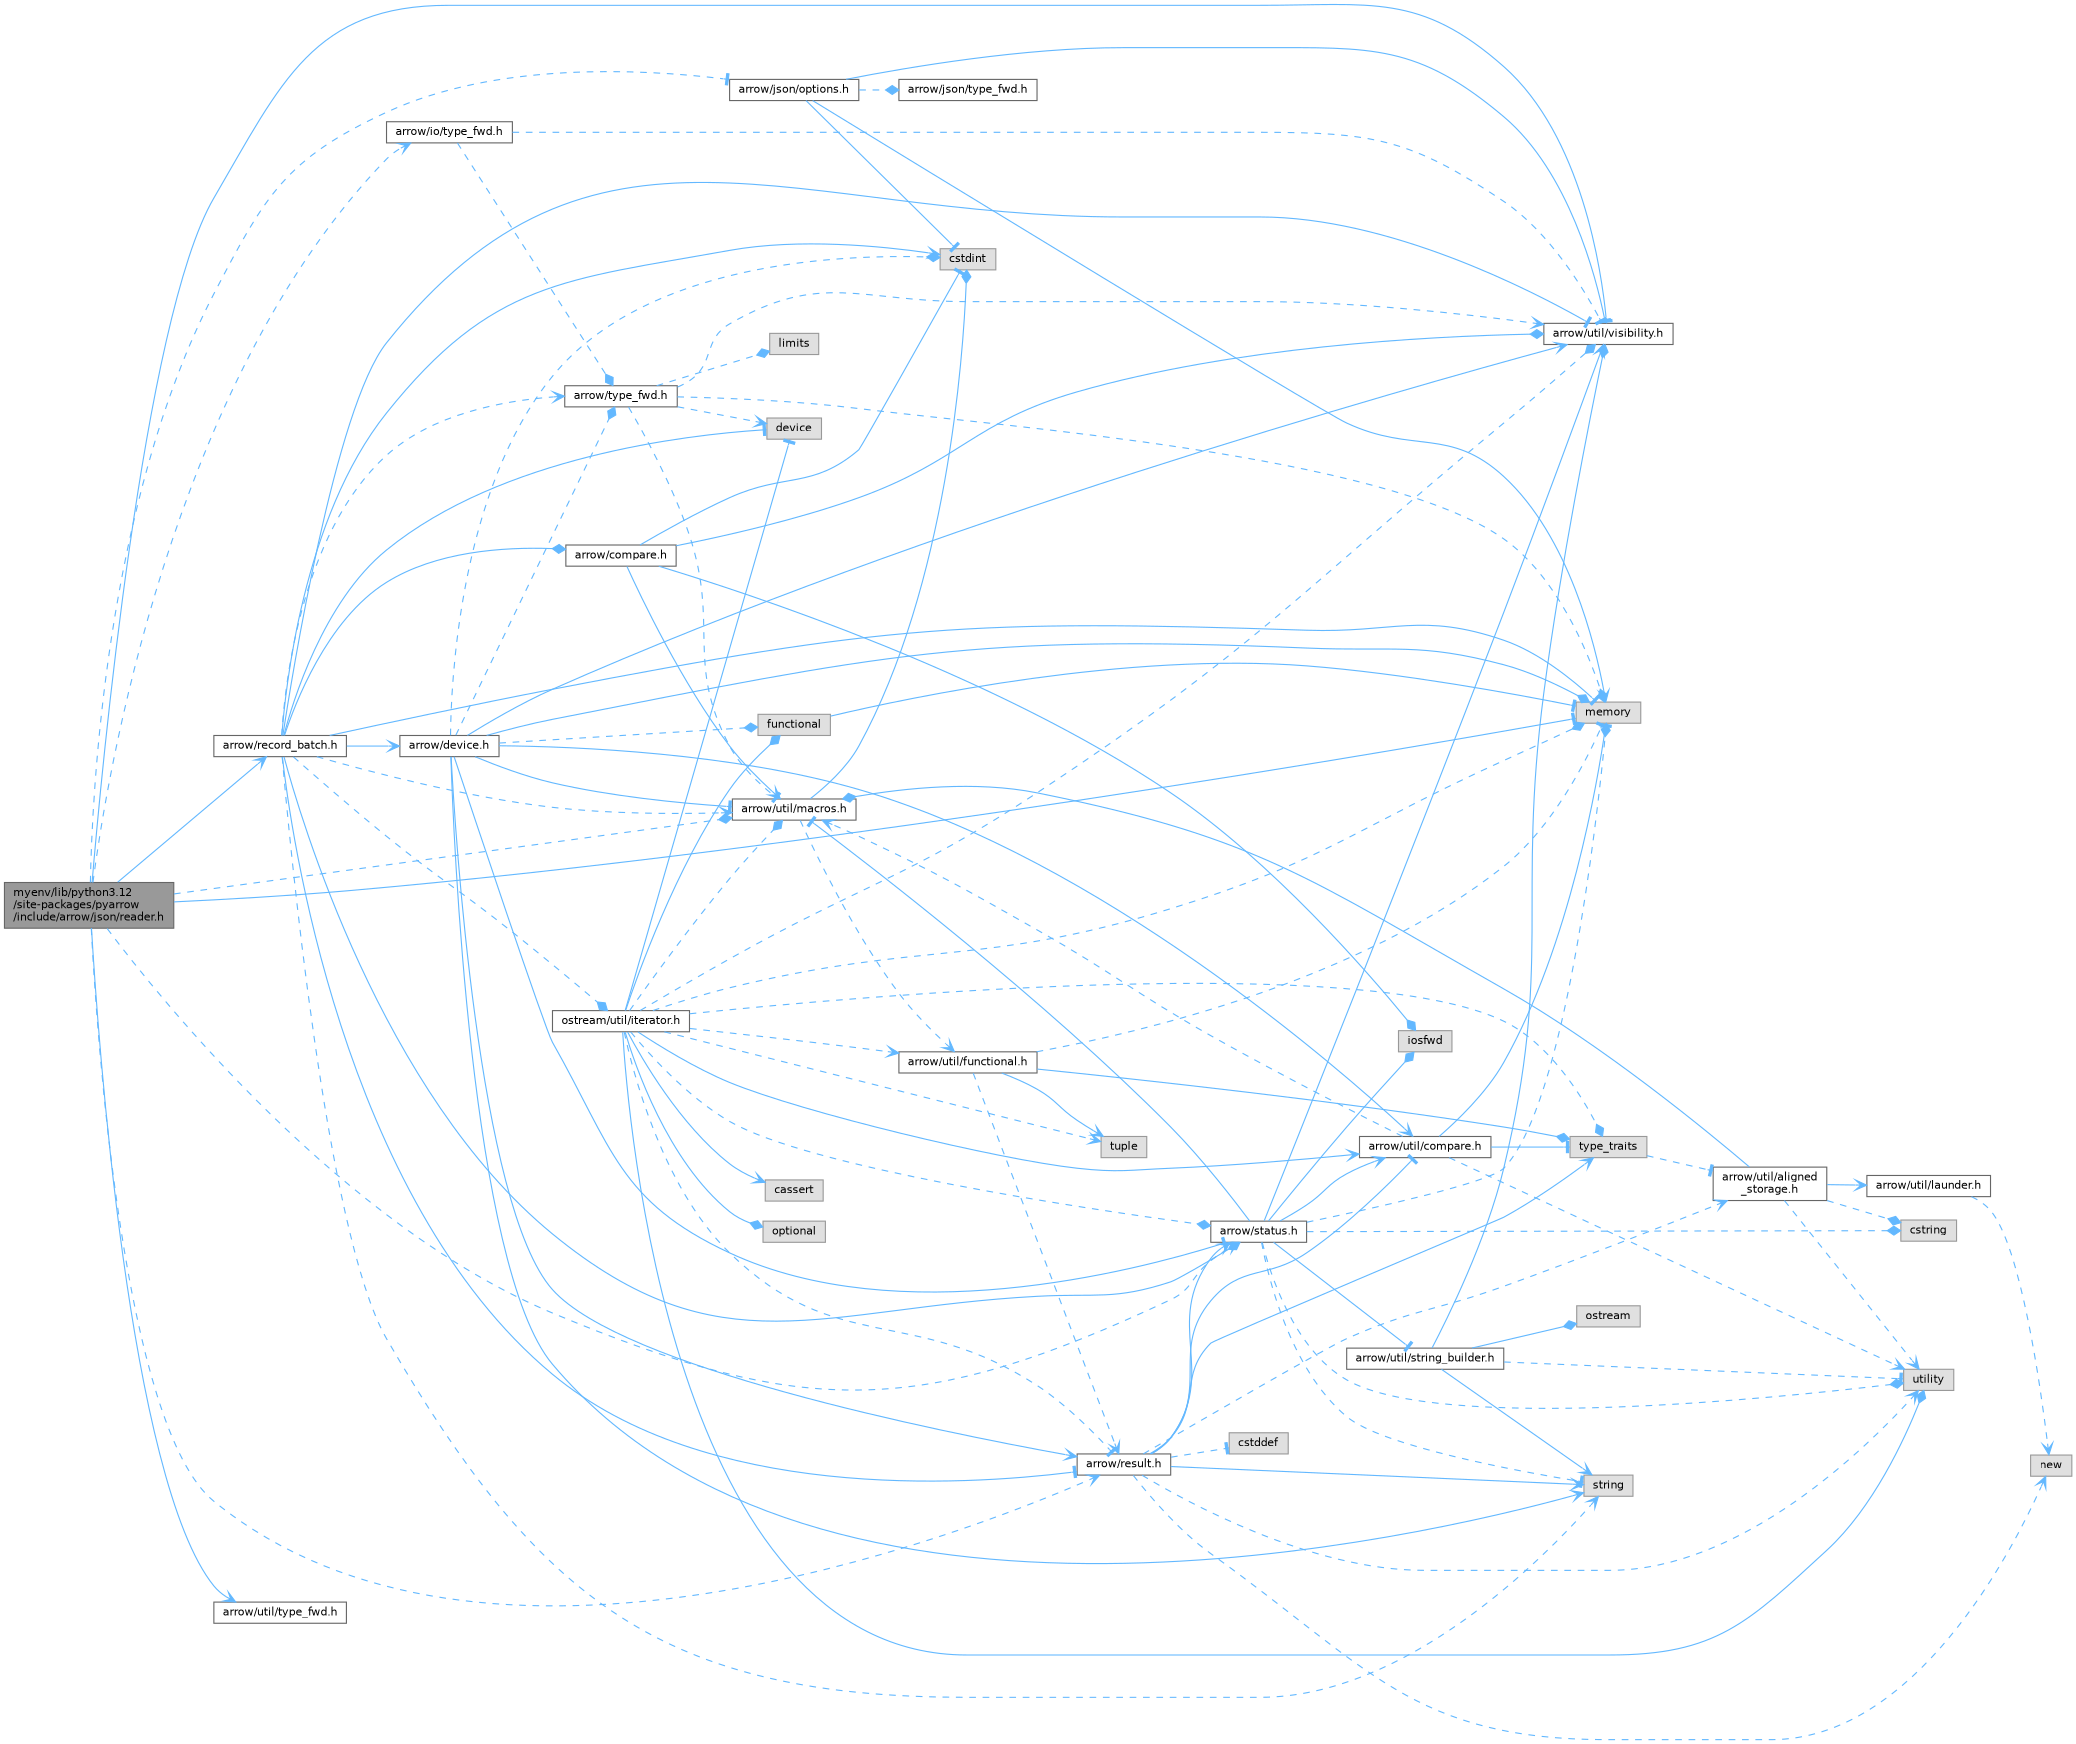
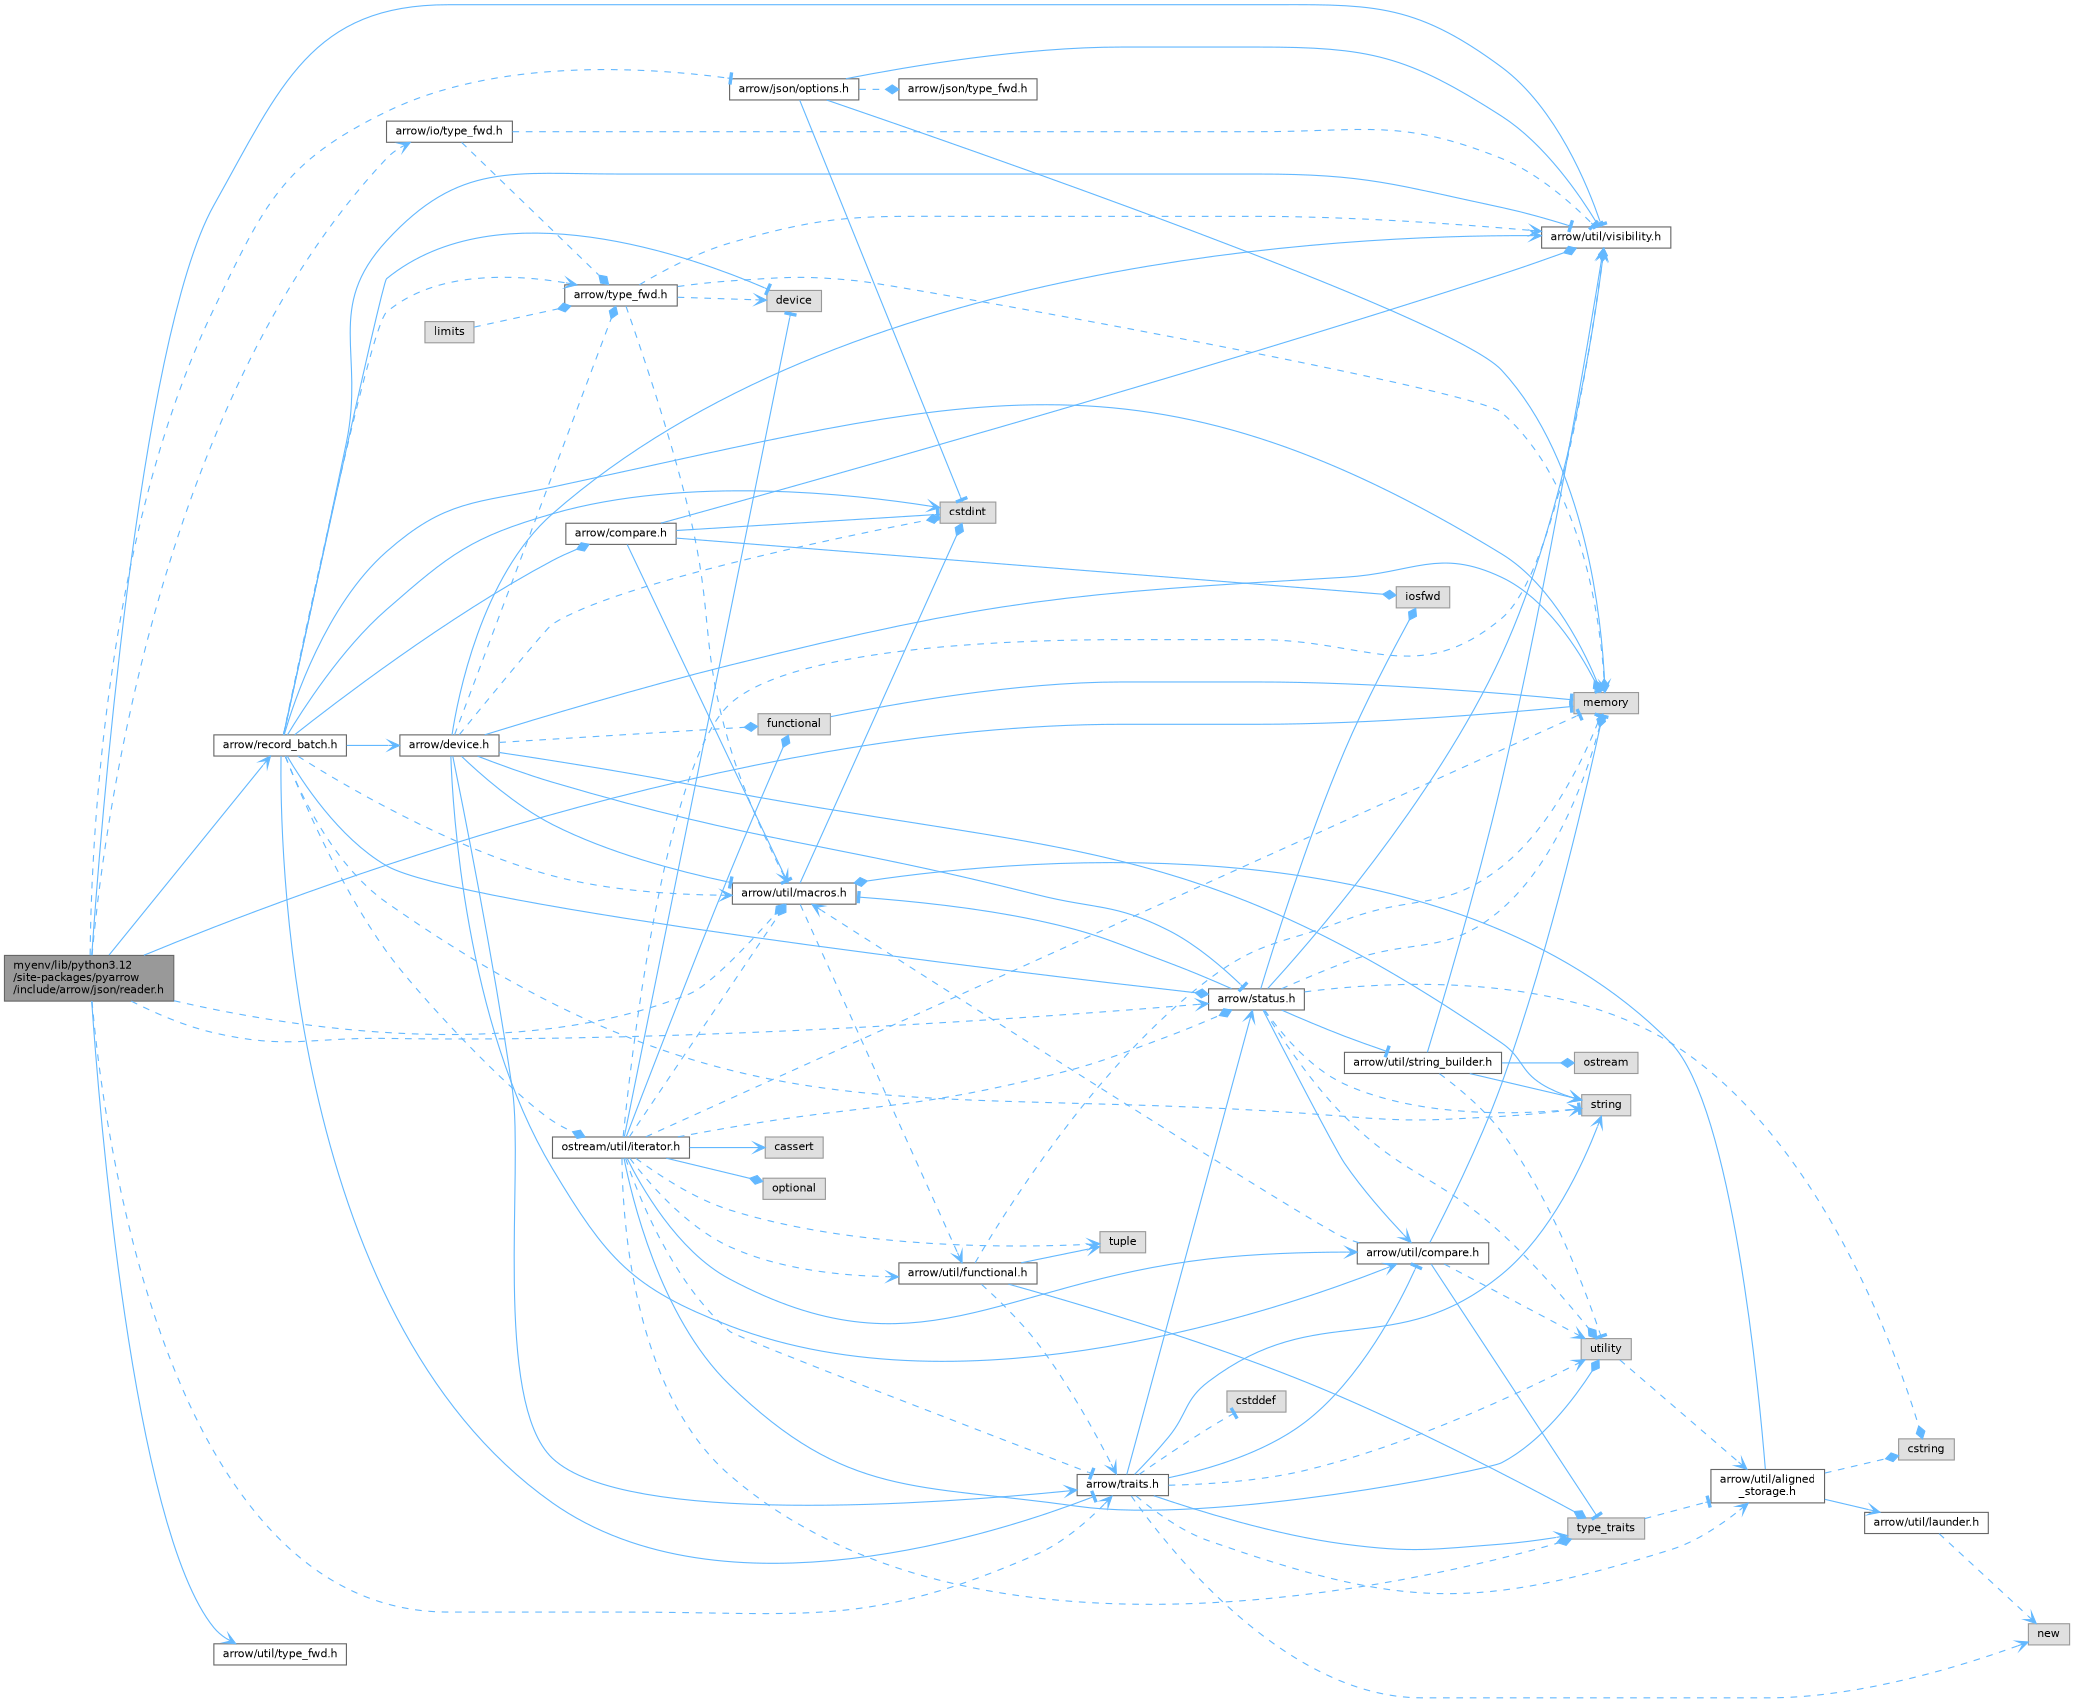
edge "arrow/type_fwd.h" -> "limits": reversed
edge "arrow/util/string_builder.h" -> "arrow/util/visibility.h": arrowhead diamond -> vee
edge "ostream/util/iterator.h" -> "memory": arrowhead diamond -> tee
edge "arrow/util/aligned _storage.h" -> "utility": reversed
node "arrow/result.h": label "arrow/result.h" -> "arrow/traits.h"
